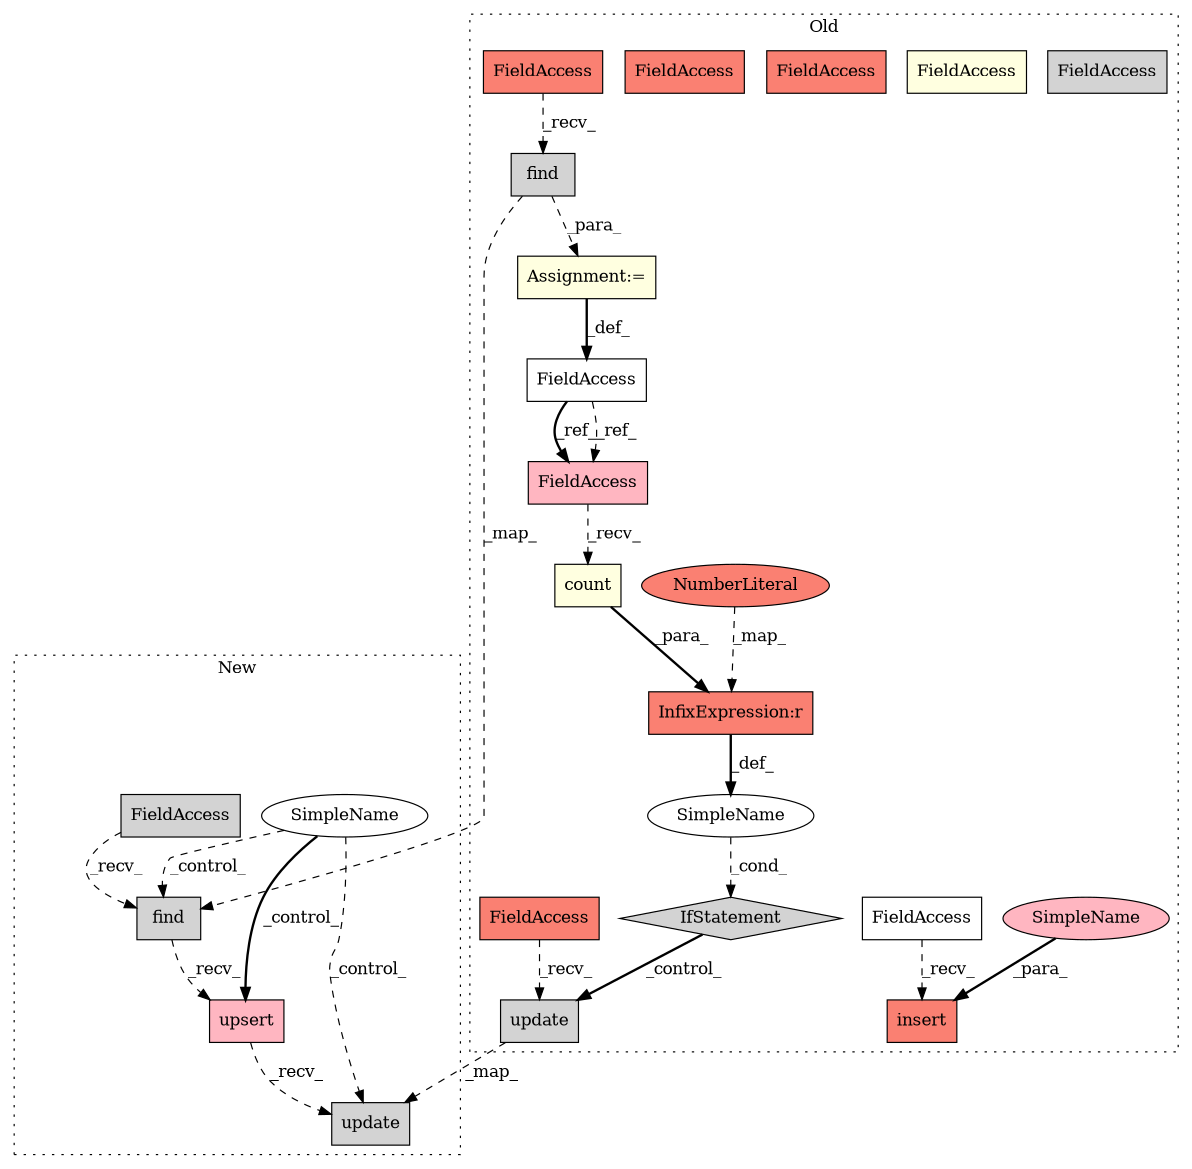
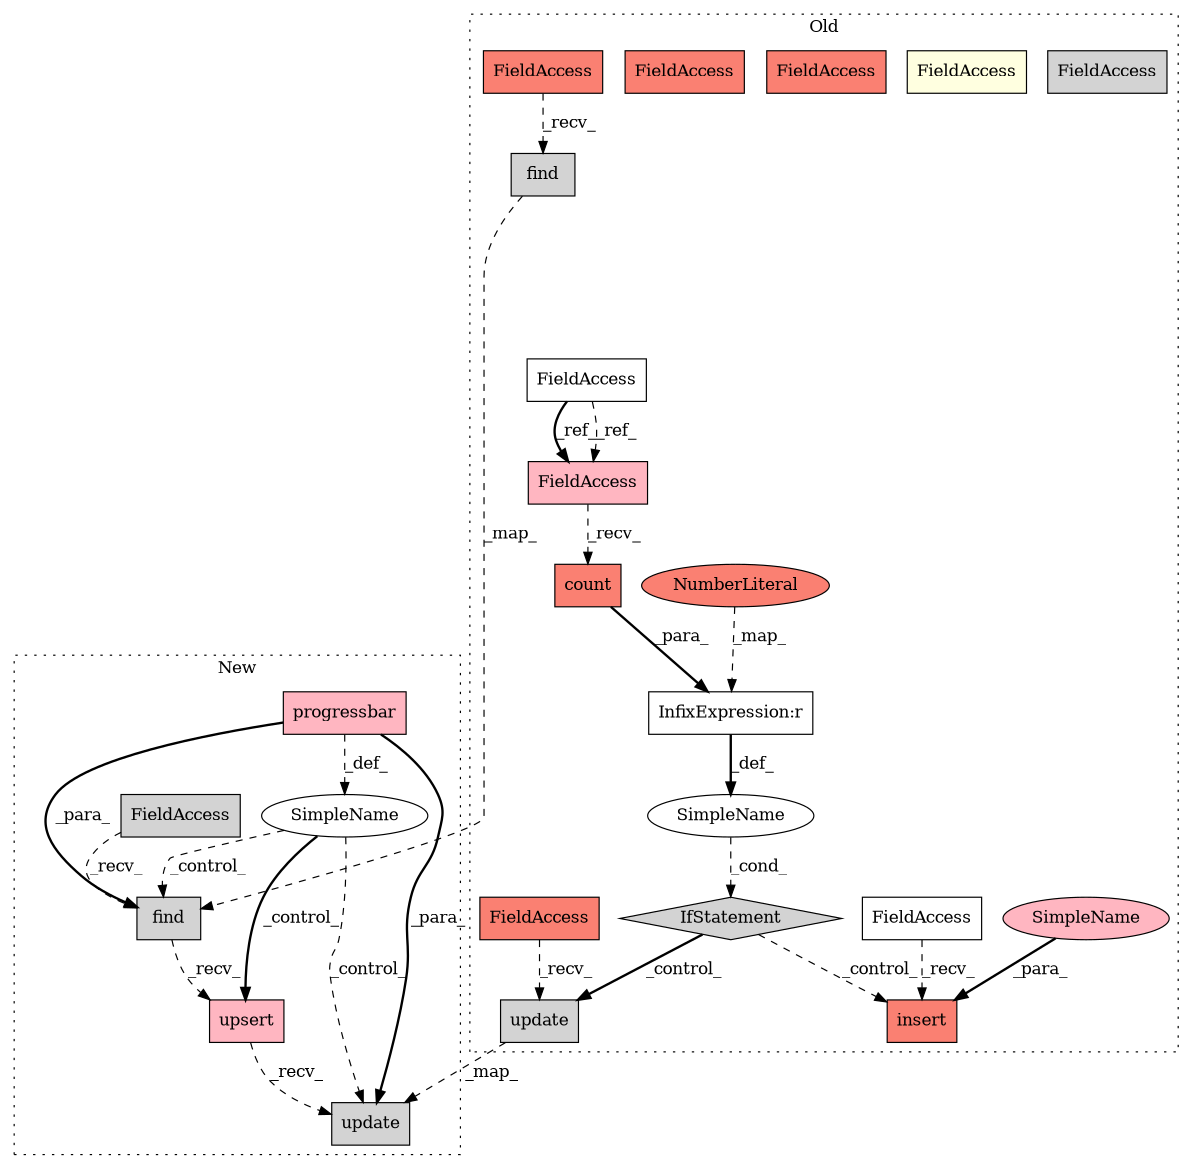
node "Assignment:=": removed
node "count": fillcolor lightyellow -> salmon
node "progressbar": added
node "InfixExpression:r": fillcolor salmon -> white
edge "IfStatement" -> "insert": added, label "_control_"
